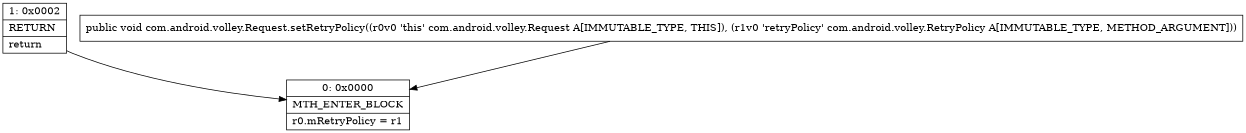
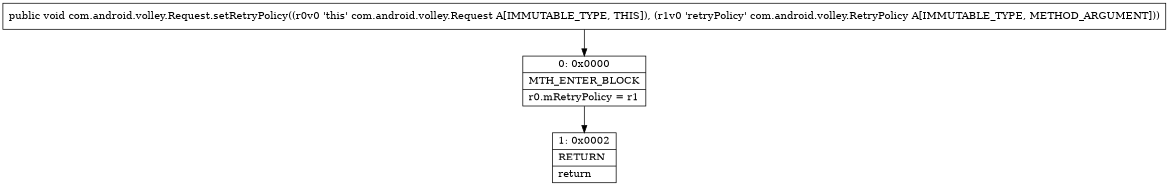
edge "1: 0x0002" -> "0: 0x0000": reversed
